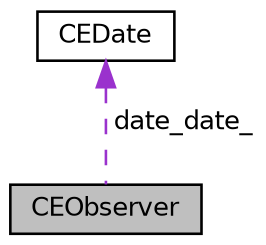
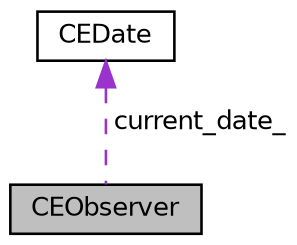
edge "CEObserver" -> "CEDate": label " date_date_" -> " current_date_"
